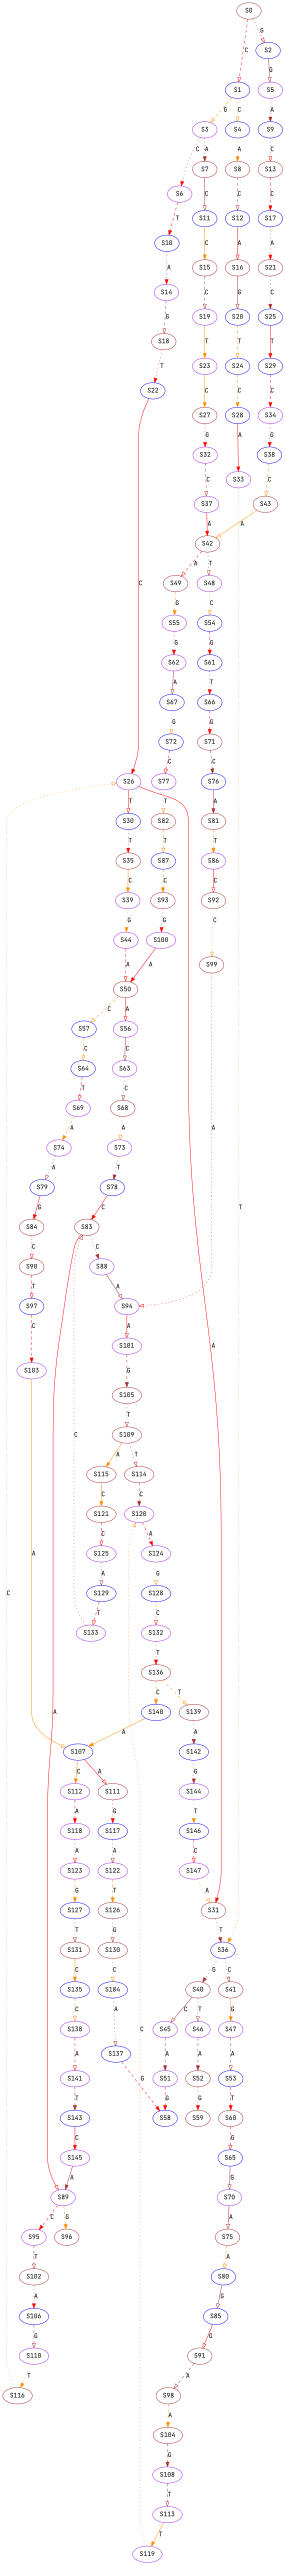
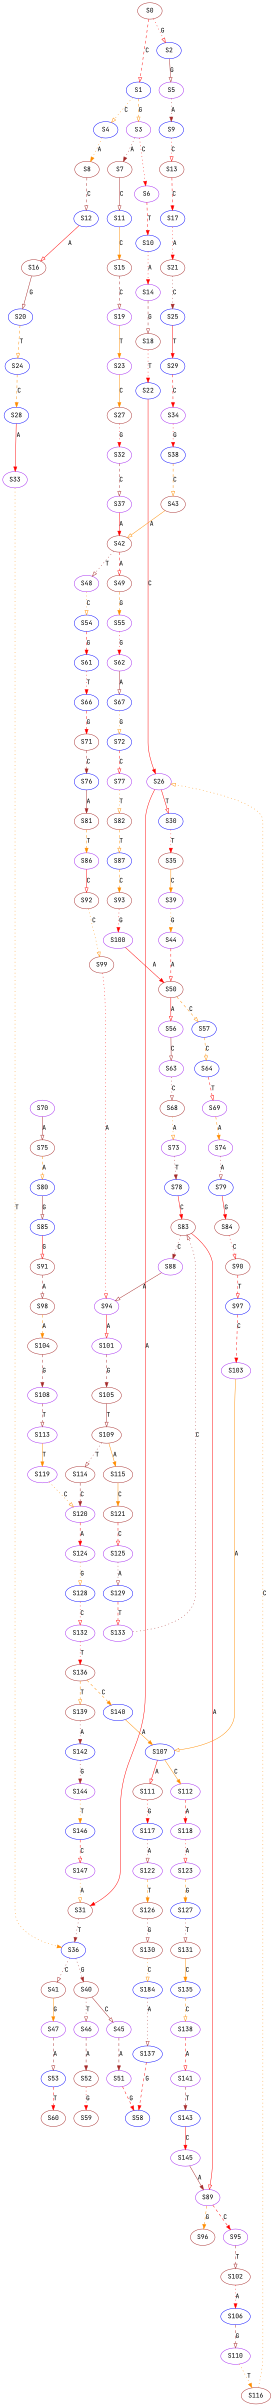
edge "S105" -> "S109": style dotted -> solid
node "S65": removed
